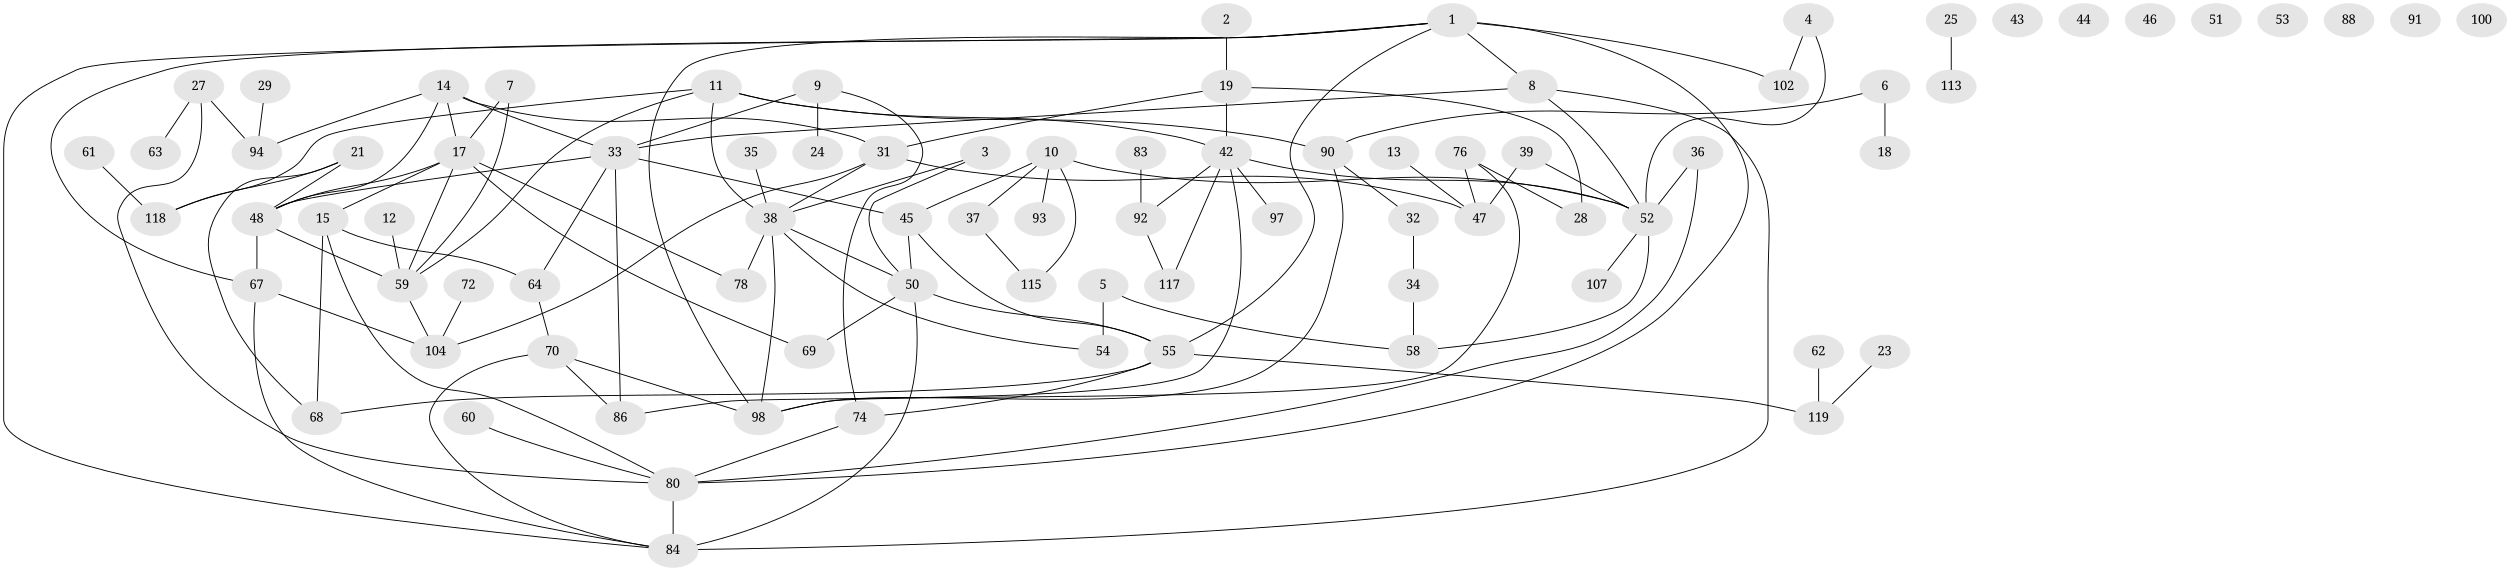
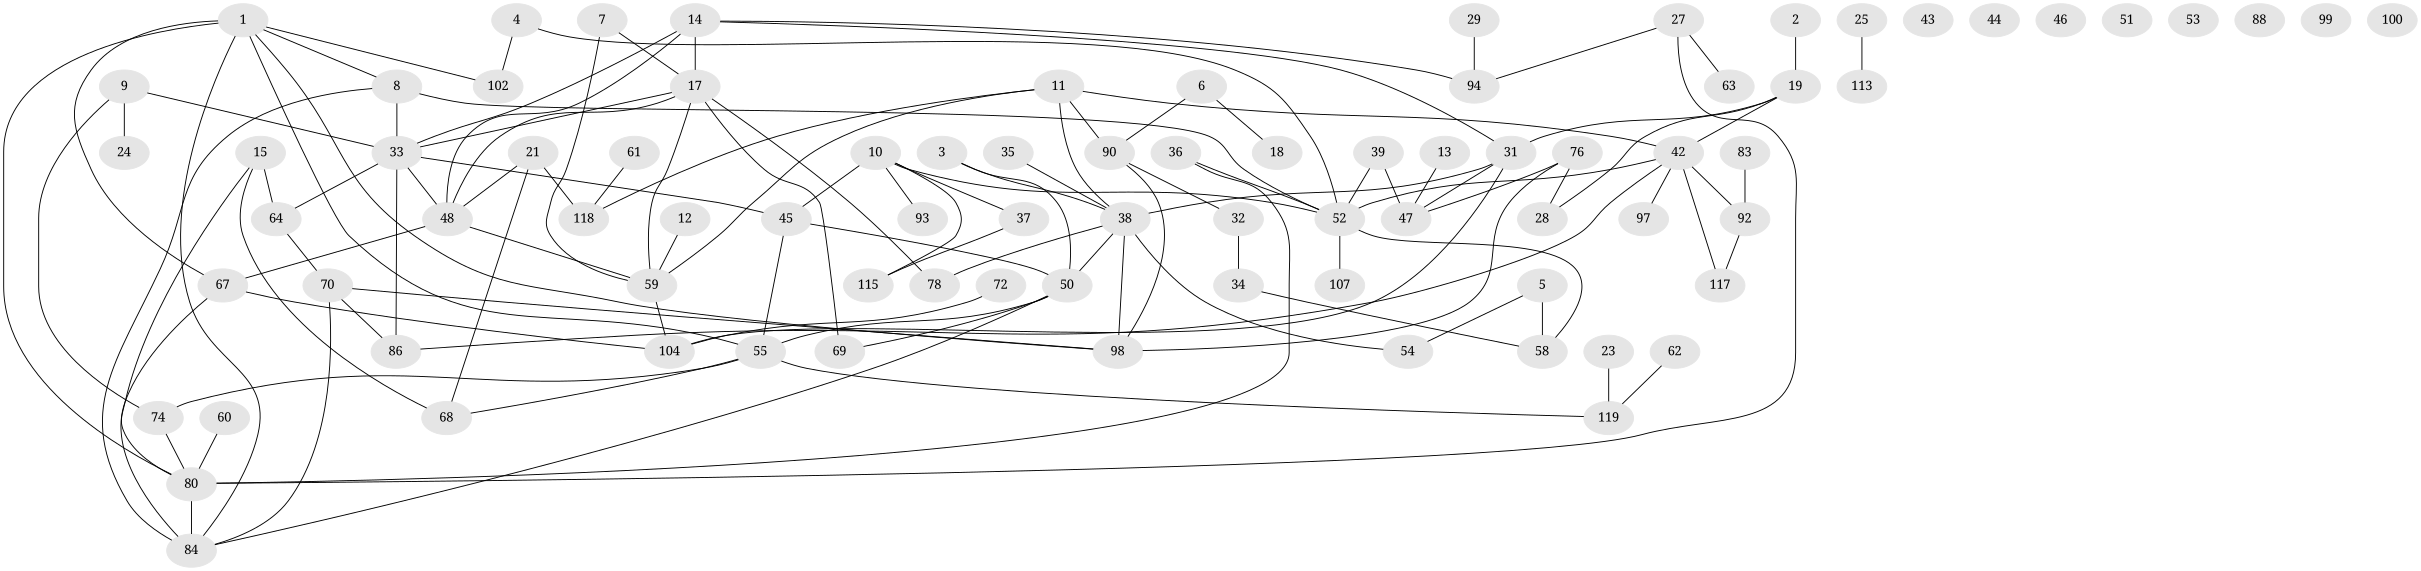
node "91": label "91" -> "99"
edge "17" -- "15": now "17" -- "33"
